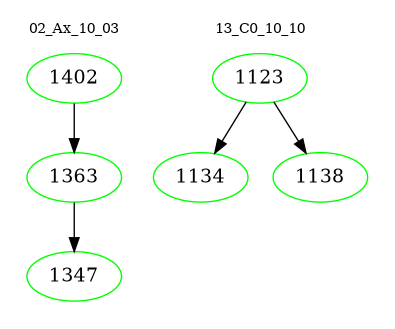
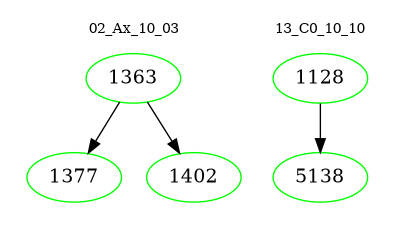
node "1123": label "1123" -> "1128"
edge "1402" -> "1363": reversed
node "1134": removed
node "1138": label "1138" -> "5138"
node "1347": label "1347" -> "1377"
